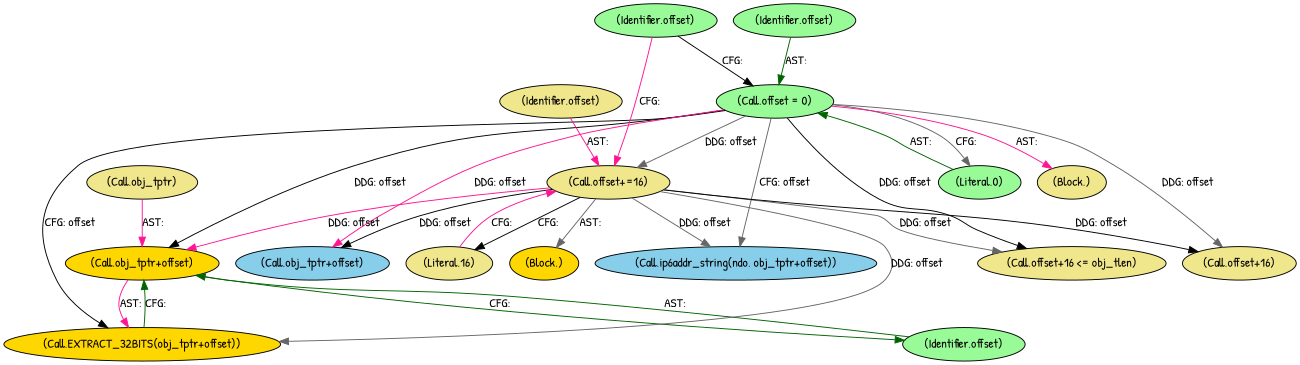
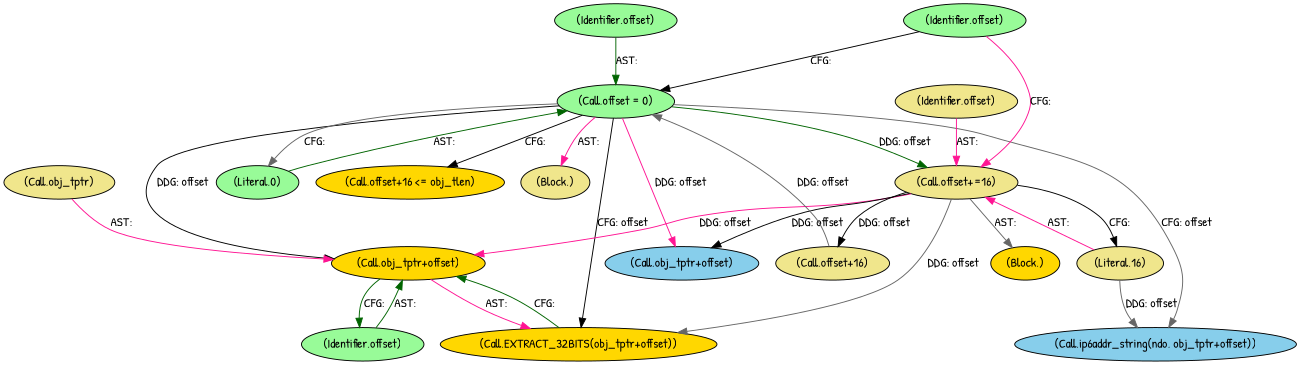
edge "(Call,offset = 0)" -> "(Call,offset+16)": reversed
edge "(Call,offset = 0)" -> "(Call,offset+=16)": color gray40 -> darkgreen
edge "(Call,offset = 0)" -> "(Call,offset+16 <= obj_tlen)": label "DDG: offset" -> "CFG: "
edge "(Call,offset+=16)" -> "(Call,offset+16 <= obj_tlen)": removed, label "DDG: offset"
edge "(Call,offset+=16)" -> "(Call,ip6addr_string(ndo, obj_tptr+offset))": now "(Literal,16)" -> "(Call,ip6addr_string(ndo, obj_tptr+offset))"
edge "(Literal,16)" -> "(Call,offset+=16)": label "CFG: " -> "AST: "
node "(Call,offset+16 <= obj_tlen)": fillcolor khaki -> gold
